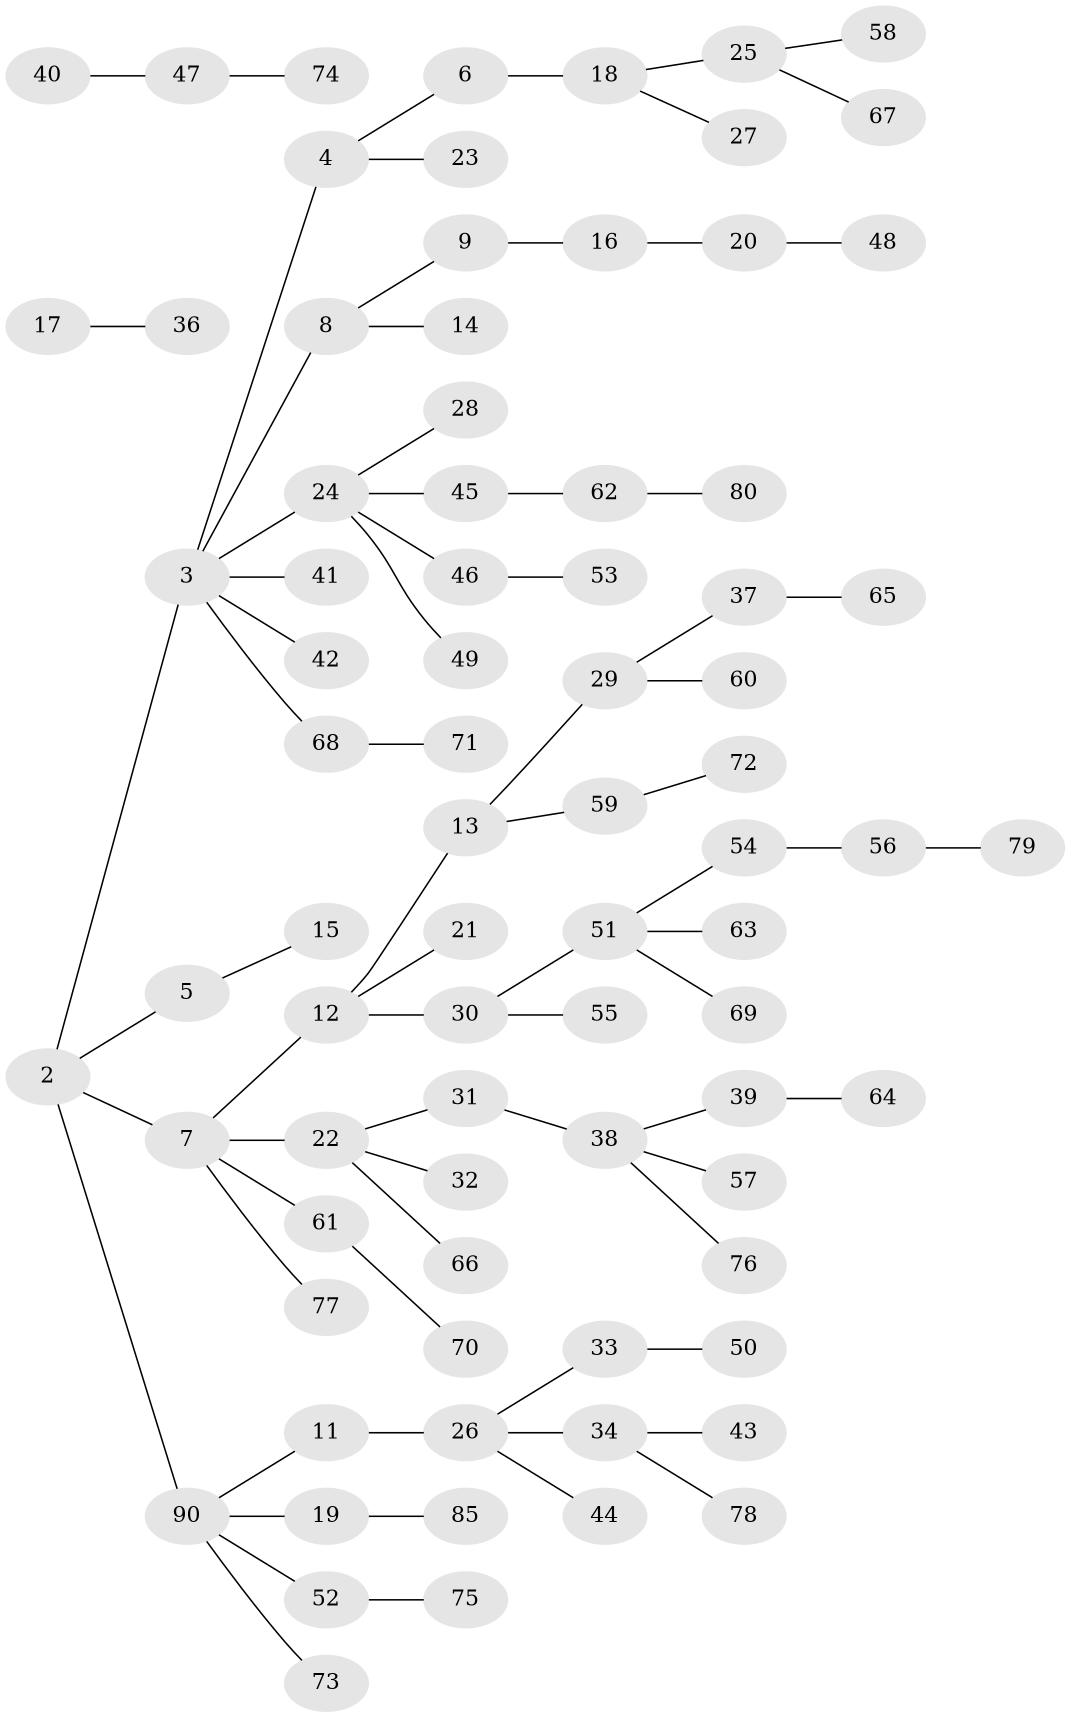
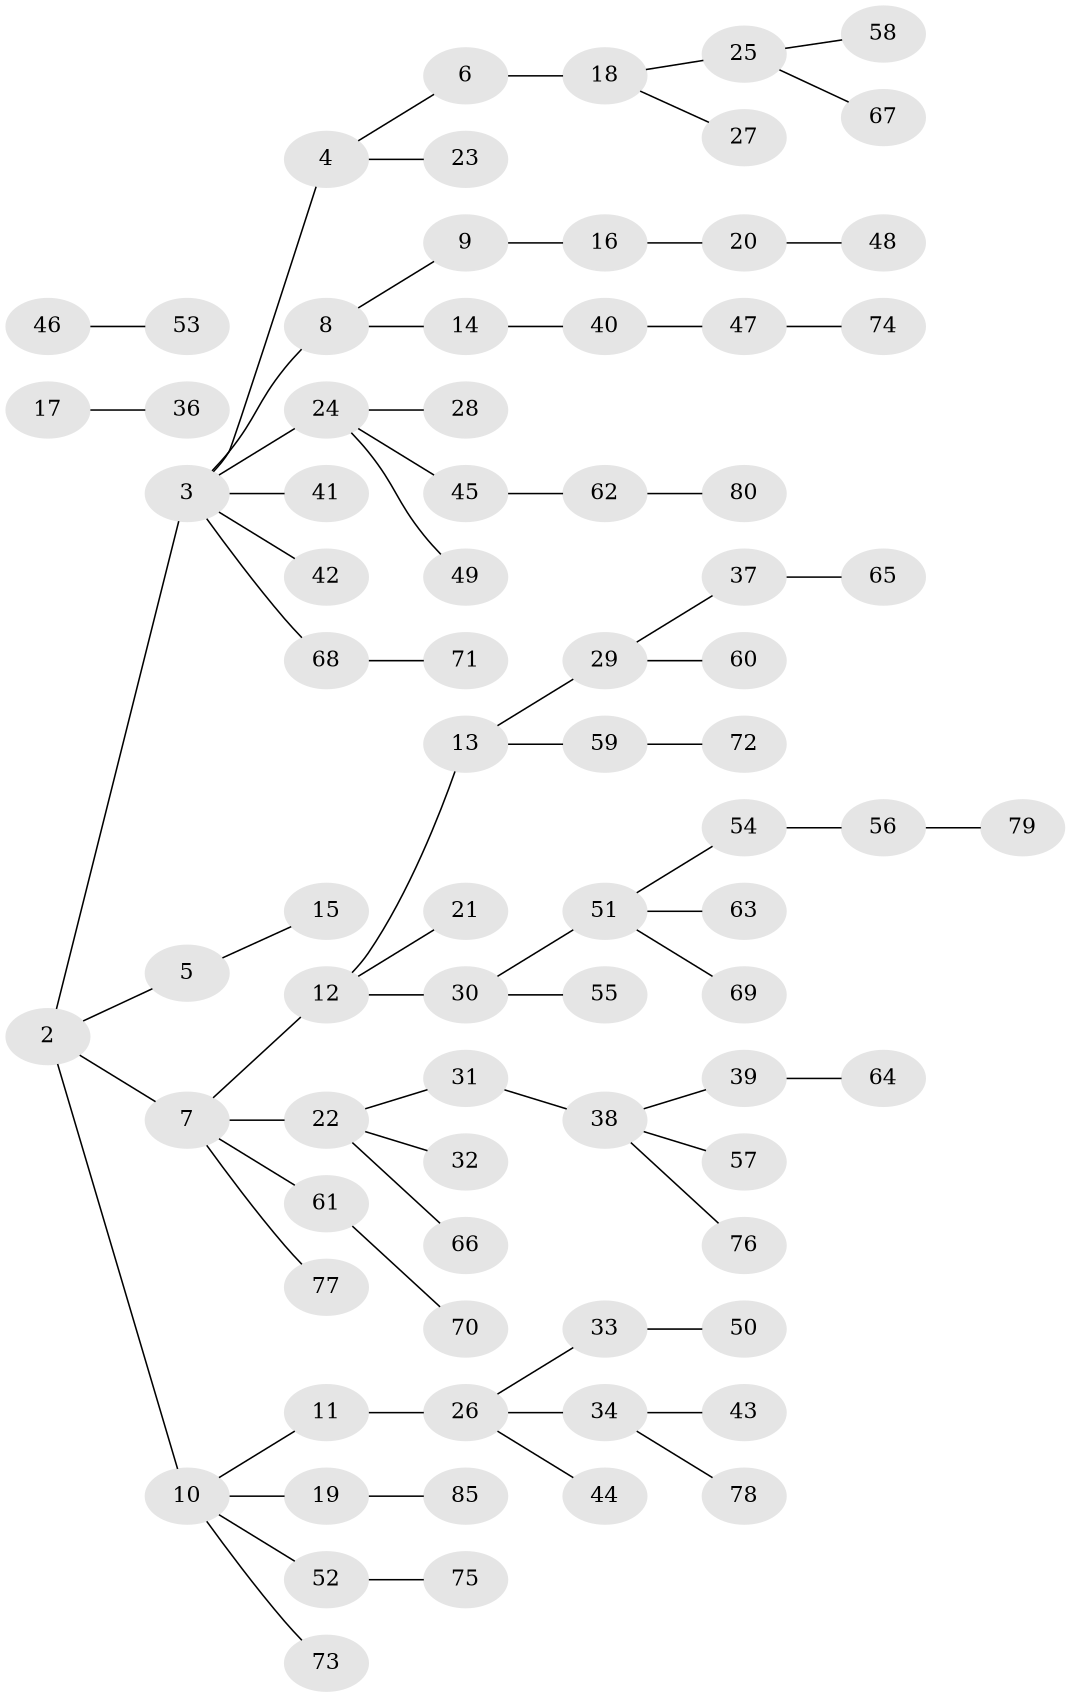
edge "14" -- "40": added
edge "24" -- "46": removed
node "90": label "90" -> "10"
